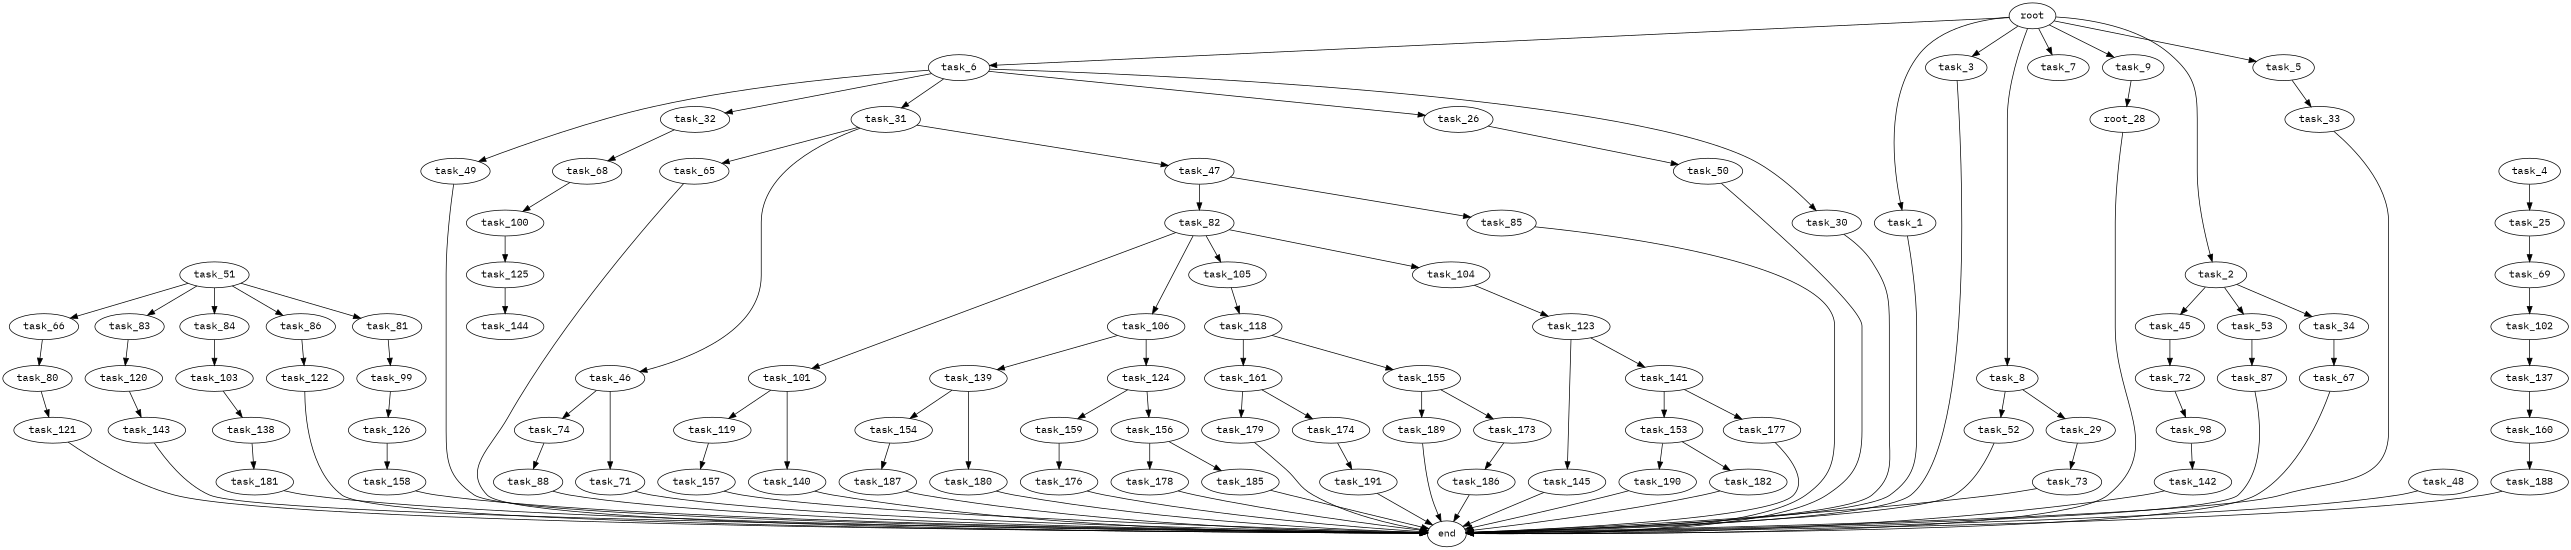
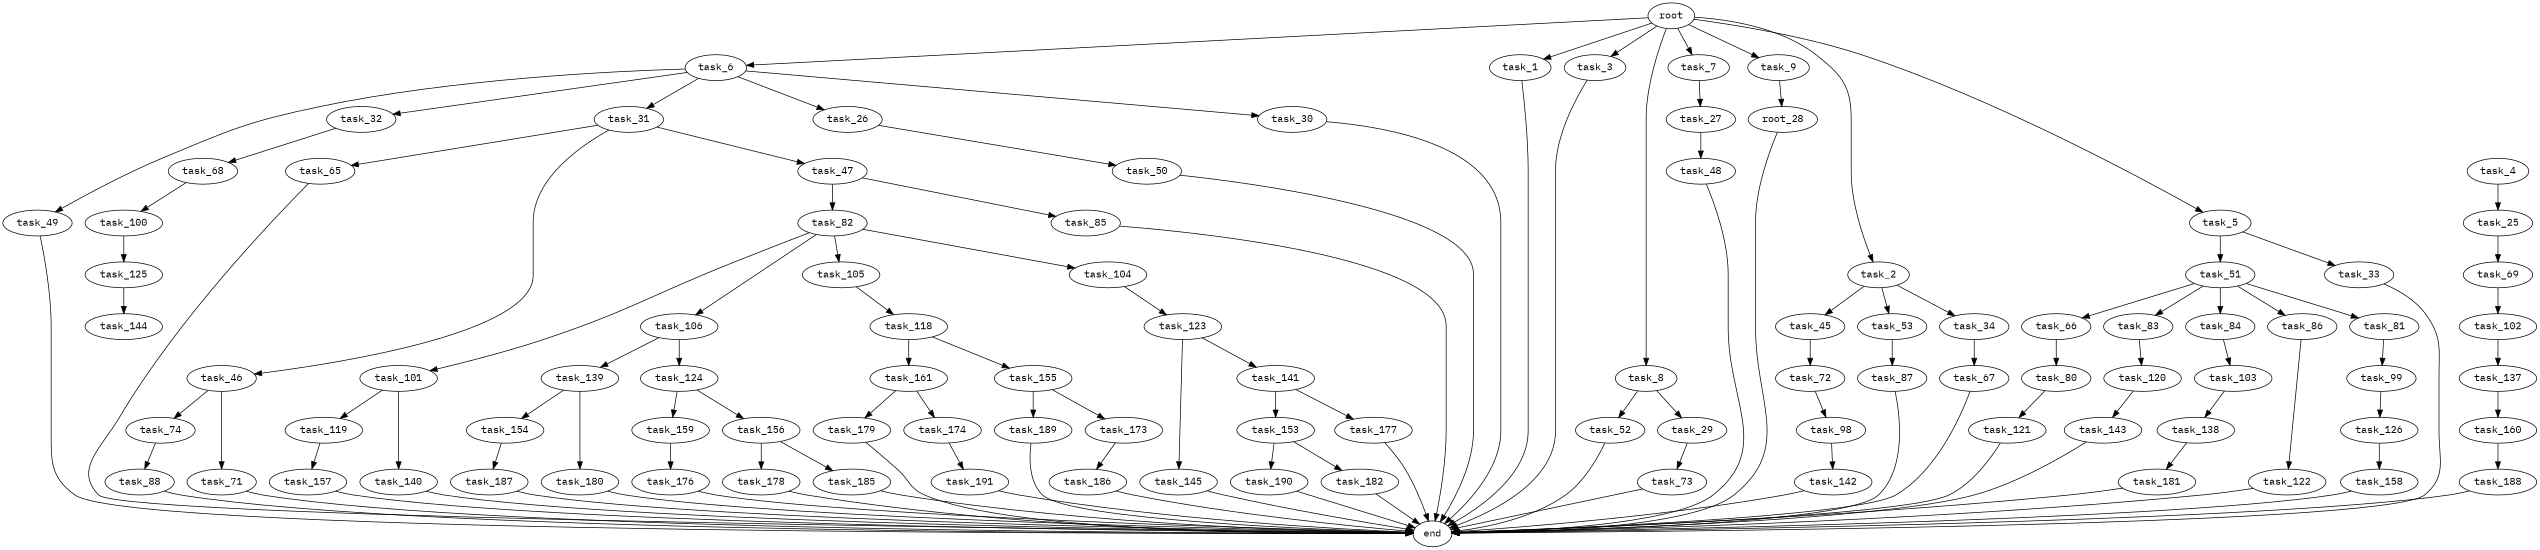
node "task_27": added
edge "task_5" -> "task_51": added
